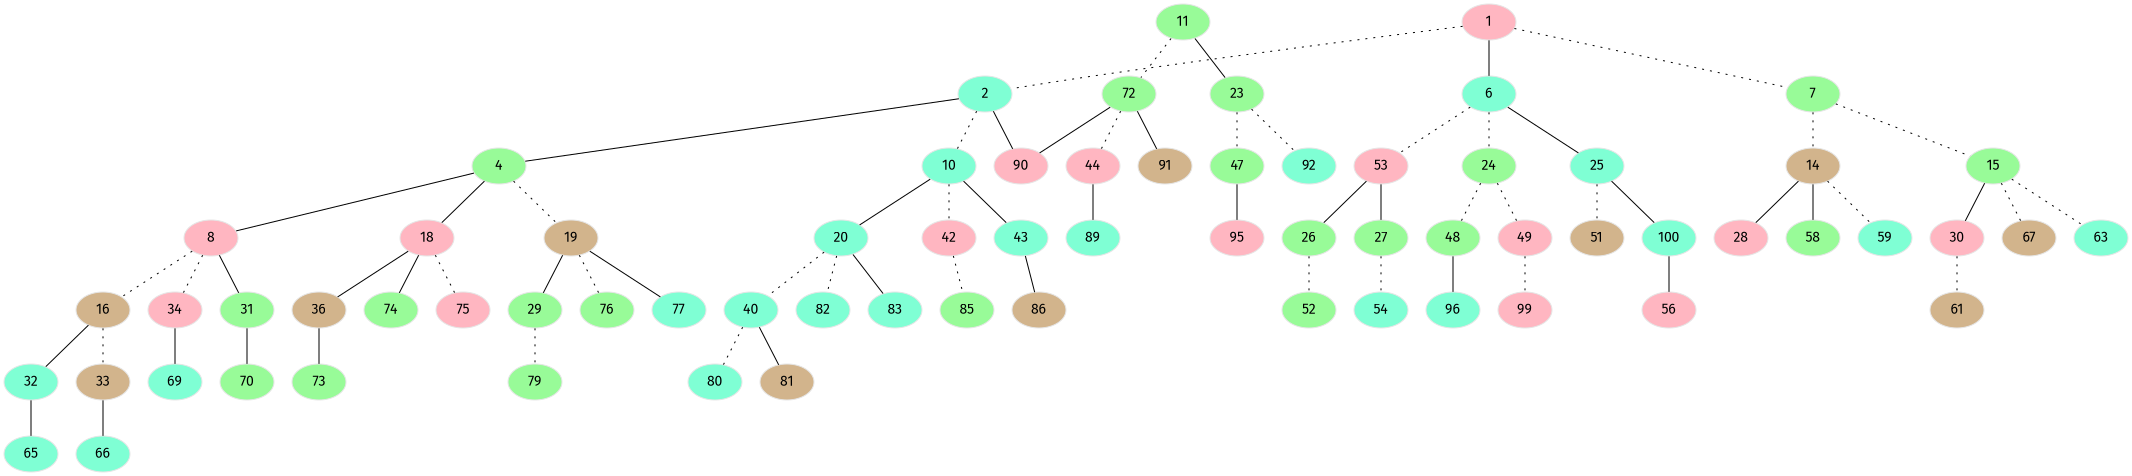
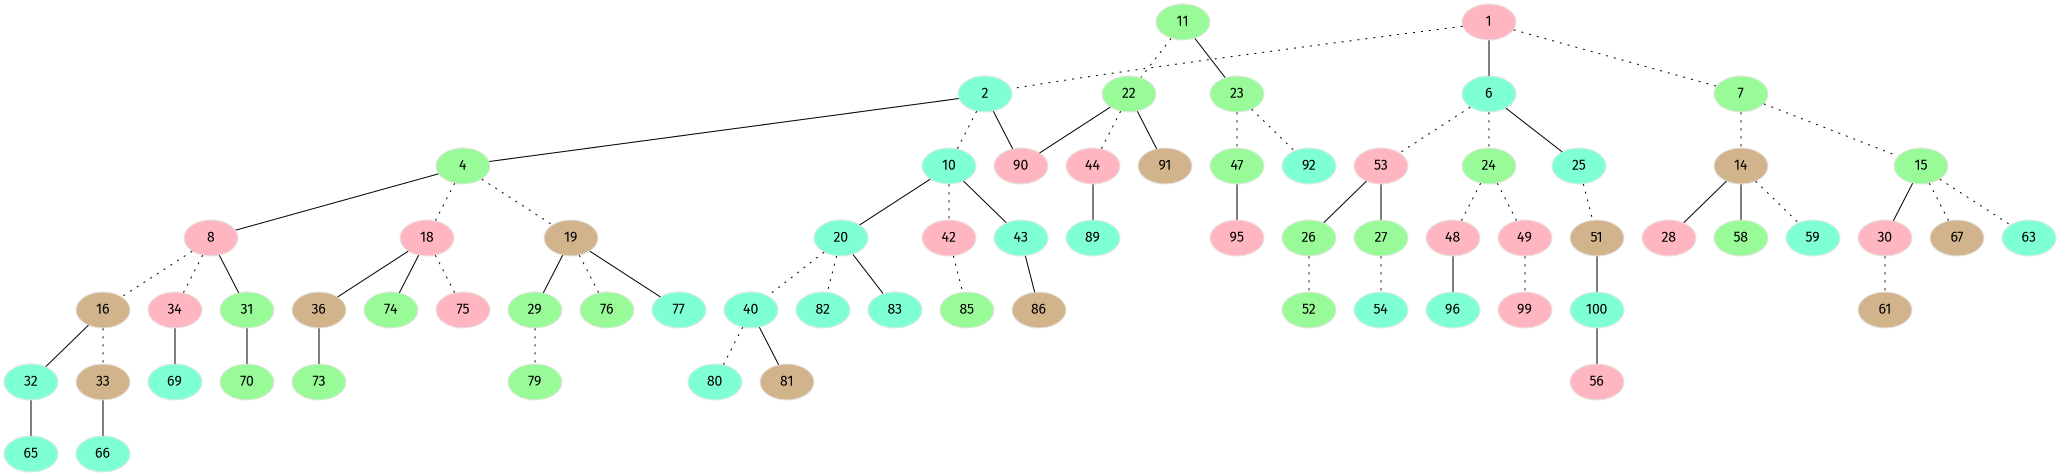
node "72": label "72" -> "22"
edge "4" -- "18": style solid -> dotted
edge "25" -- "100": now "51" -- "100"
node "48": fillcolor palegreen -> lightpink
